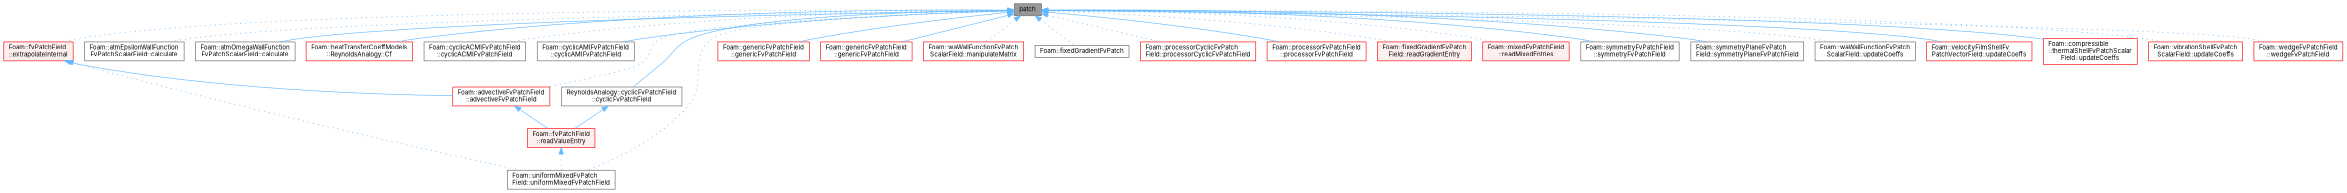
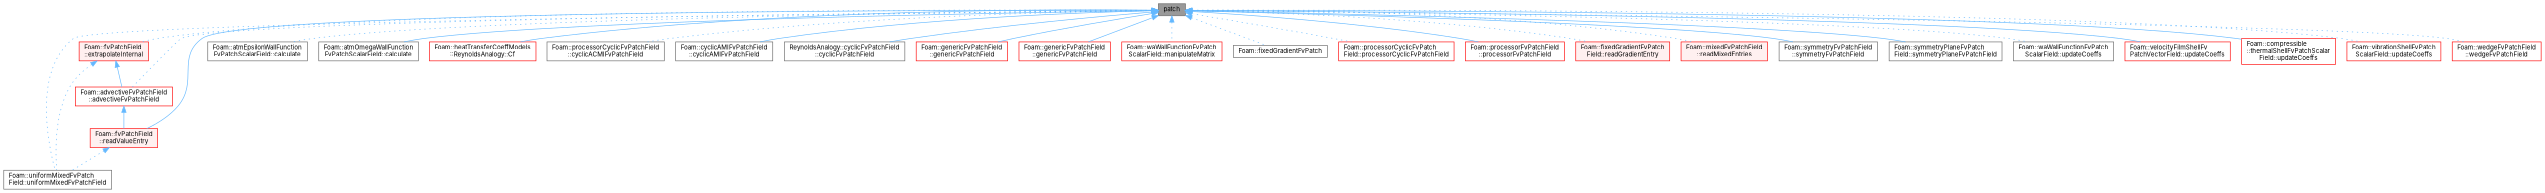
node "Foam::cyclicACMIFvPatchField ::cyclicACMIFvPatchField": label "Foam::cyclicACMIFvPatchField ::cyclicACMIFvPatchField" -> "Foam::processorCyclicFvPatchField ::cyclicACMIFvPatchField"
edge "Foam::fvPatchField ::readValueEntry" -> "ReynoldsAnalogy::cyclicFvPatchField ::cyclicFvPatchField": now "Foam::fvPatchField ::readValueEntry" -> "patch"
